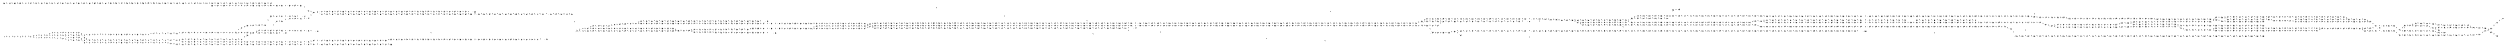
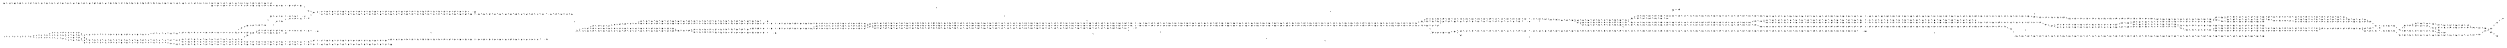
node "S502": added
